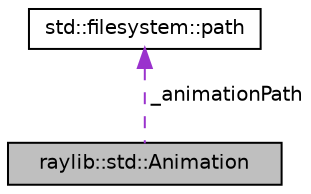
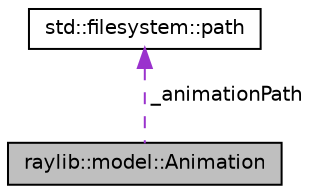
node "raylib::std::Animation": label "raylib::std::Animation" -> "raylib::model::Animation"
